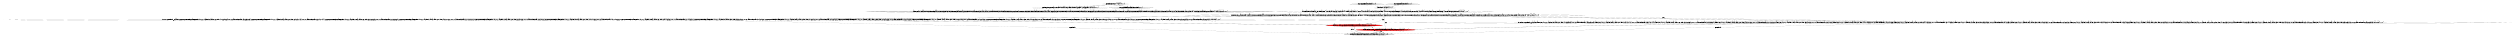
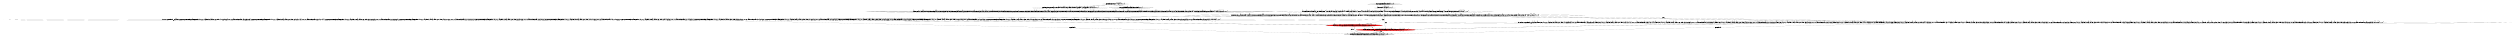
node "testGroupByTimeExtractionWithNulls['0', '1', '0']": removed
